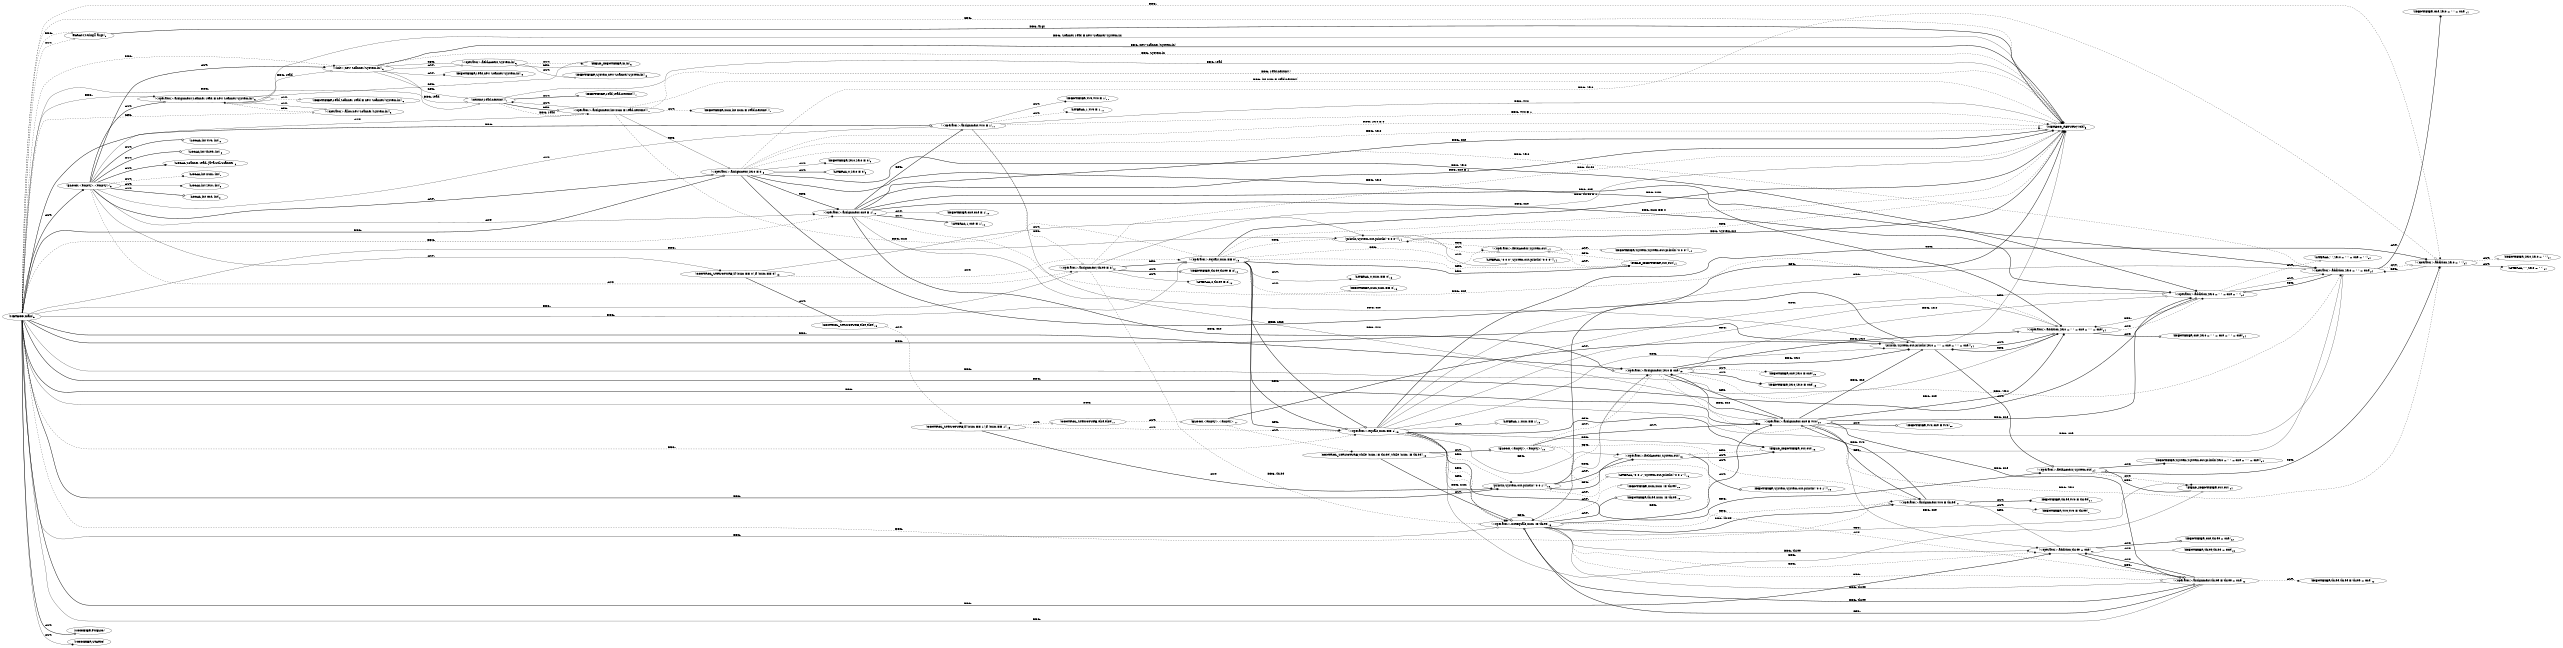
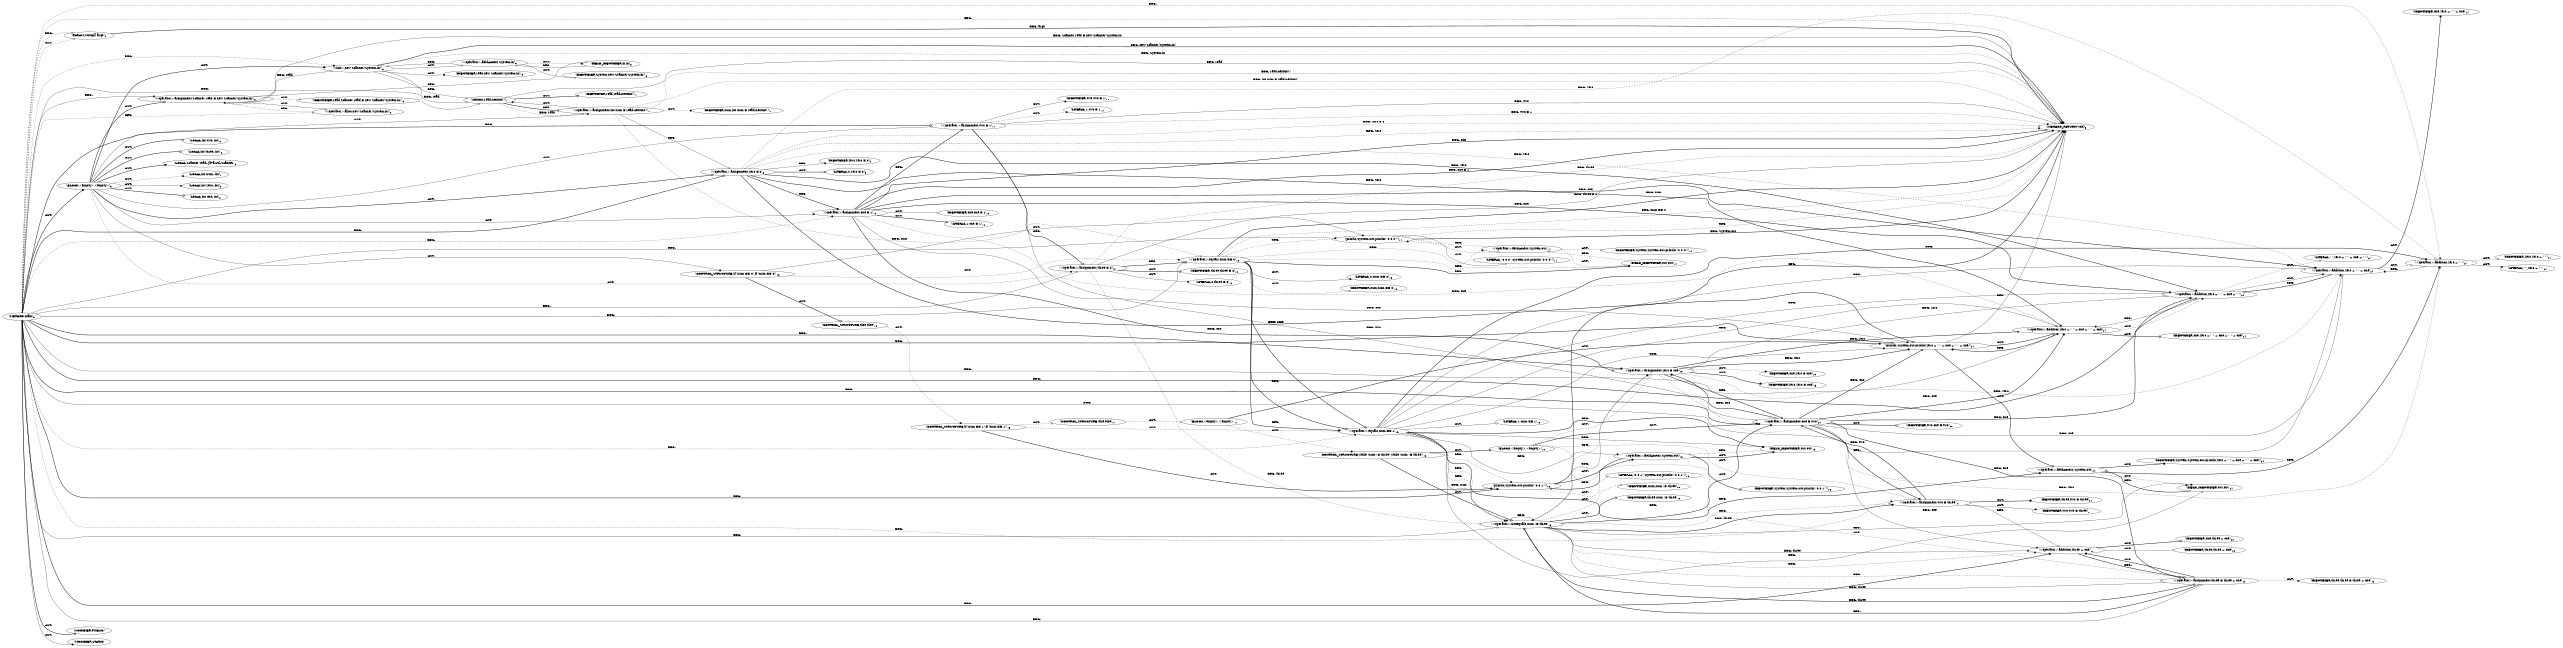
edge "(<operator>.assignment,zero = 0)" -> "(IDENTIFIER,zero,zero = 0)": label "AST: " -> "CFG: "
edge "(<operator>.assignment,two = 1)" -> "(<operator>.assignment,three = 2)": style dashed -> bold
